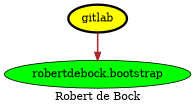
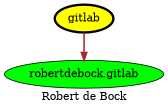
node "robertdebock.bootstrap": label "robertdebock.bootstrap" -> "robertdebock.gitlab"
